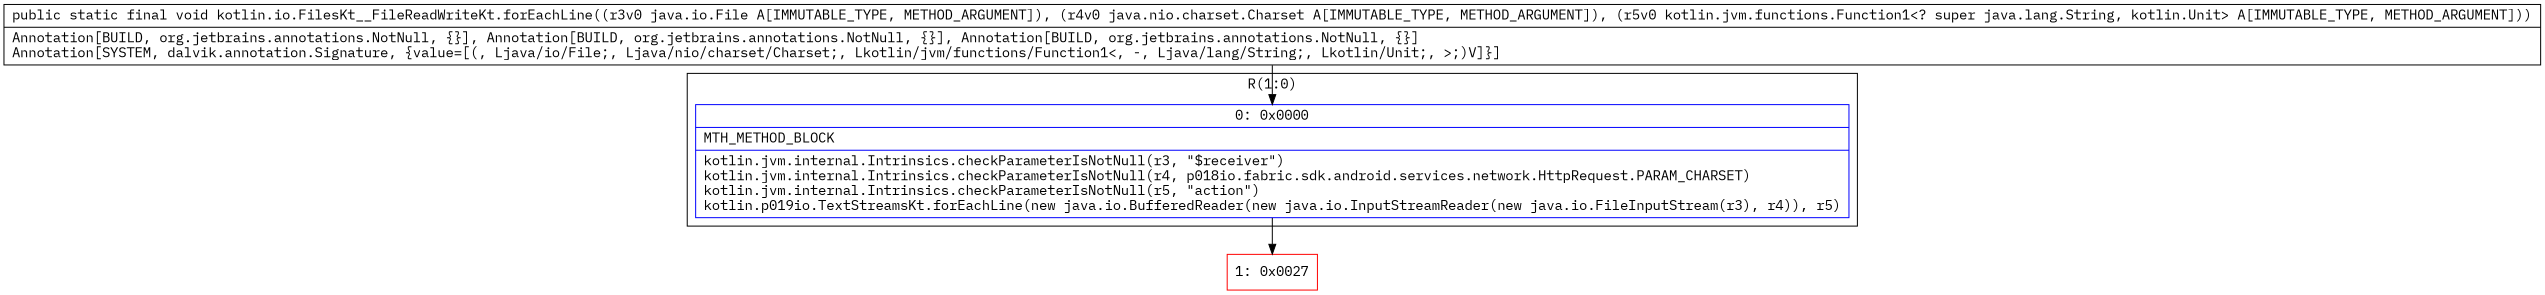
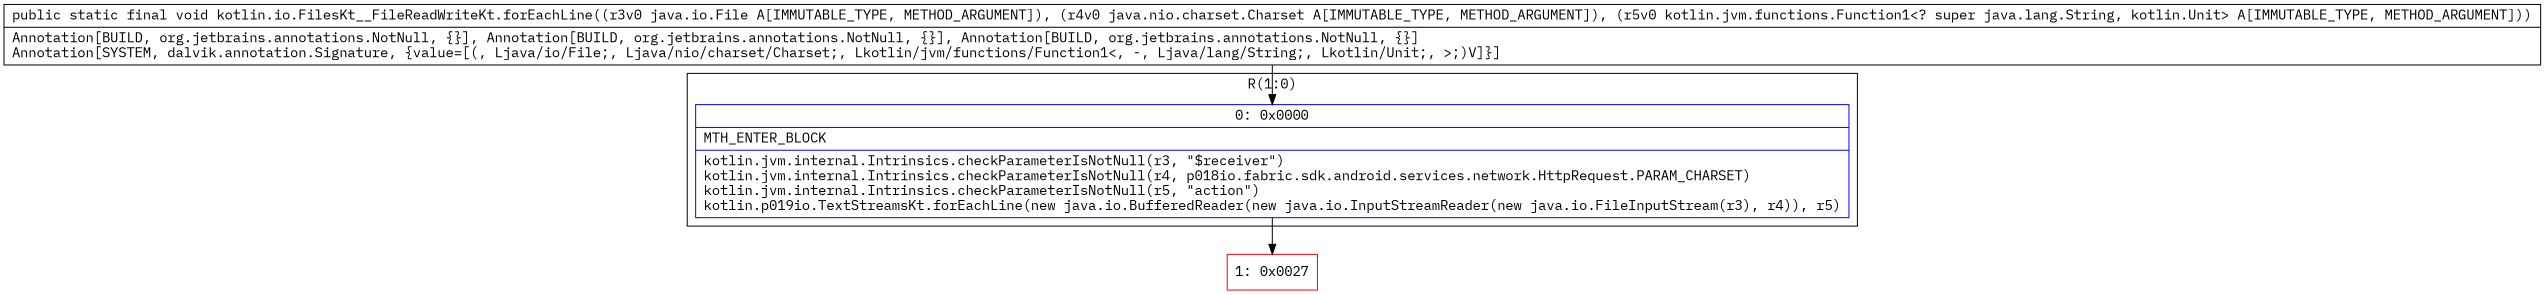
node "0: 0x0000": text "MTH_METHOD_BLOCK" -> "MTH_ENTER_BLOCK"
